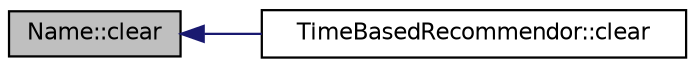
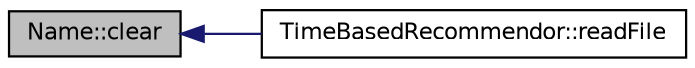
node "TimeBasedRecommendor::clear": label "TimeBasedRecommendor::clear" -> "TimeBasedRecommendor::readFile"
